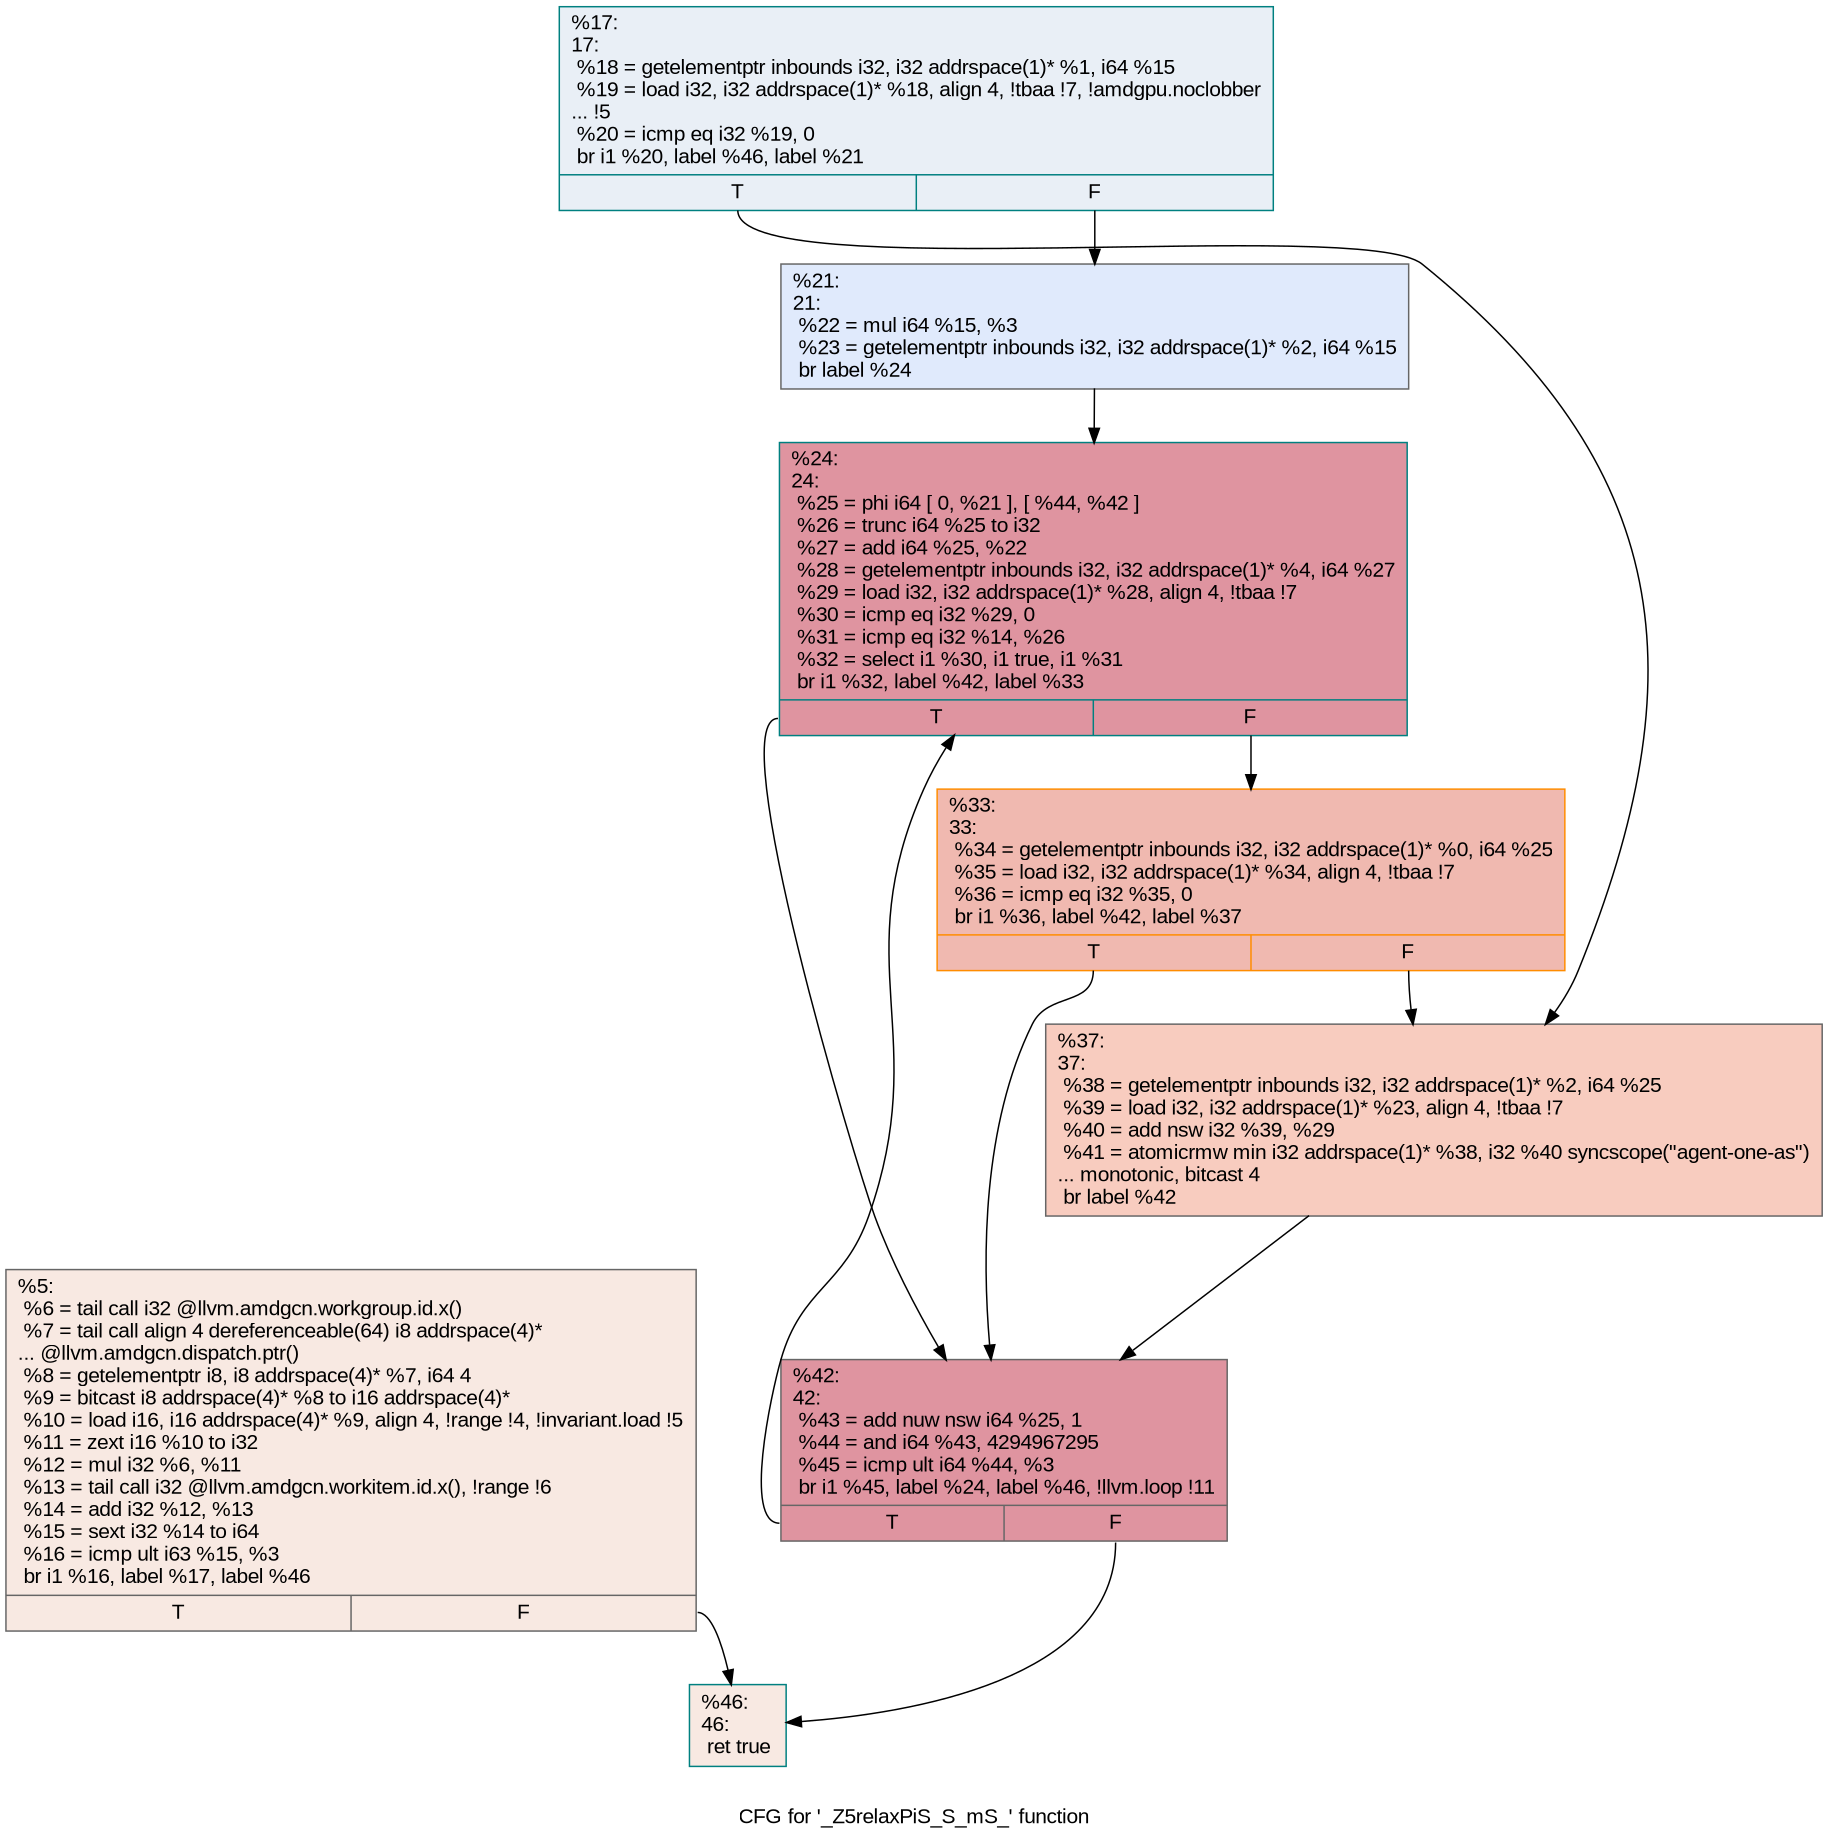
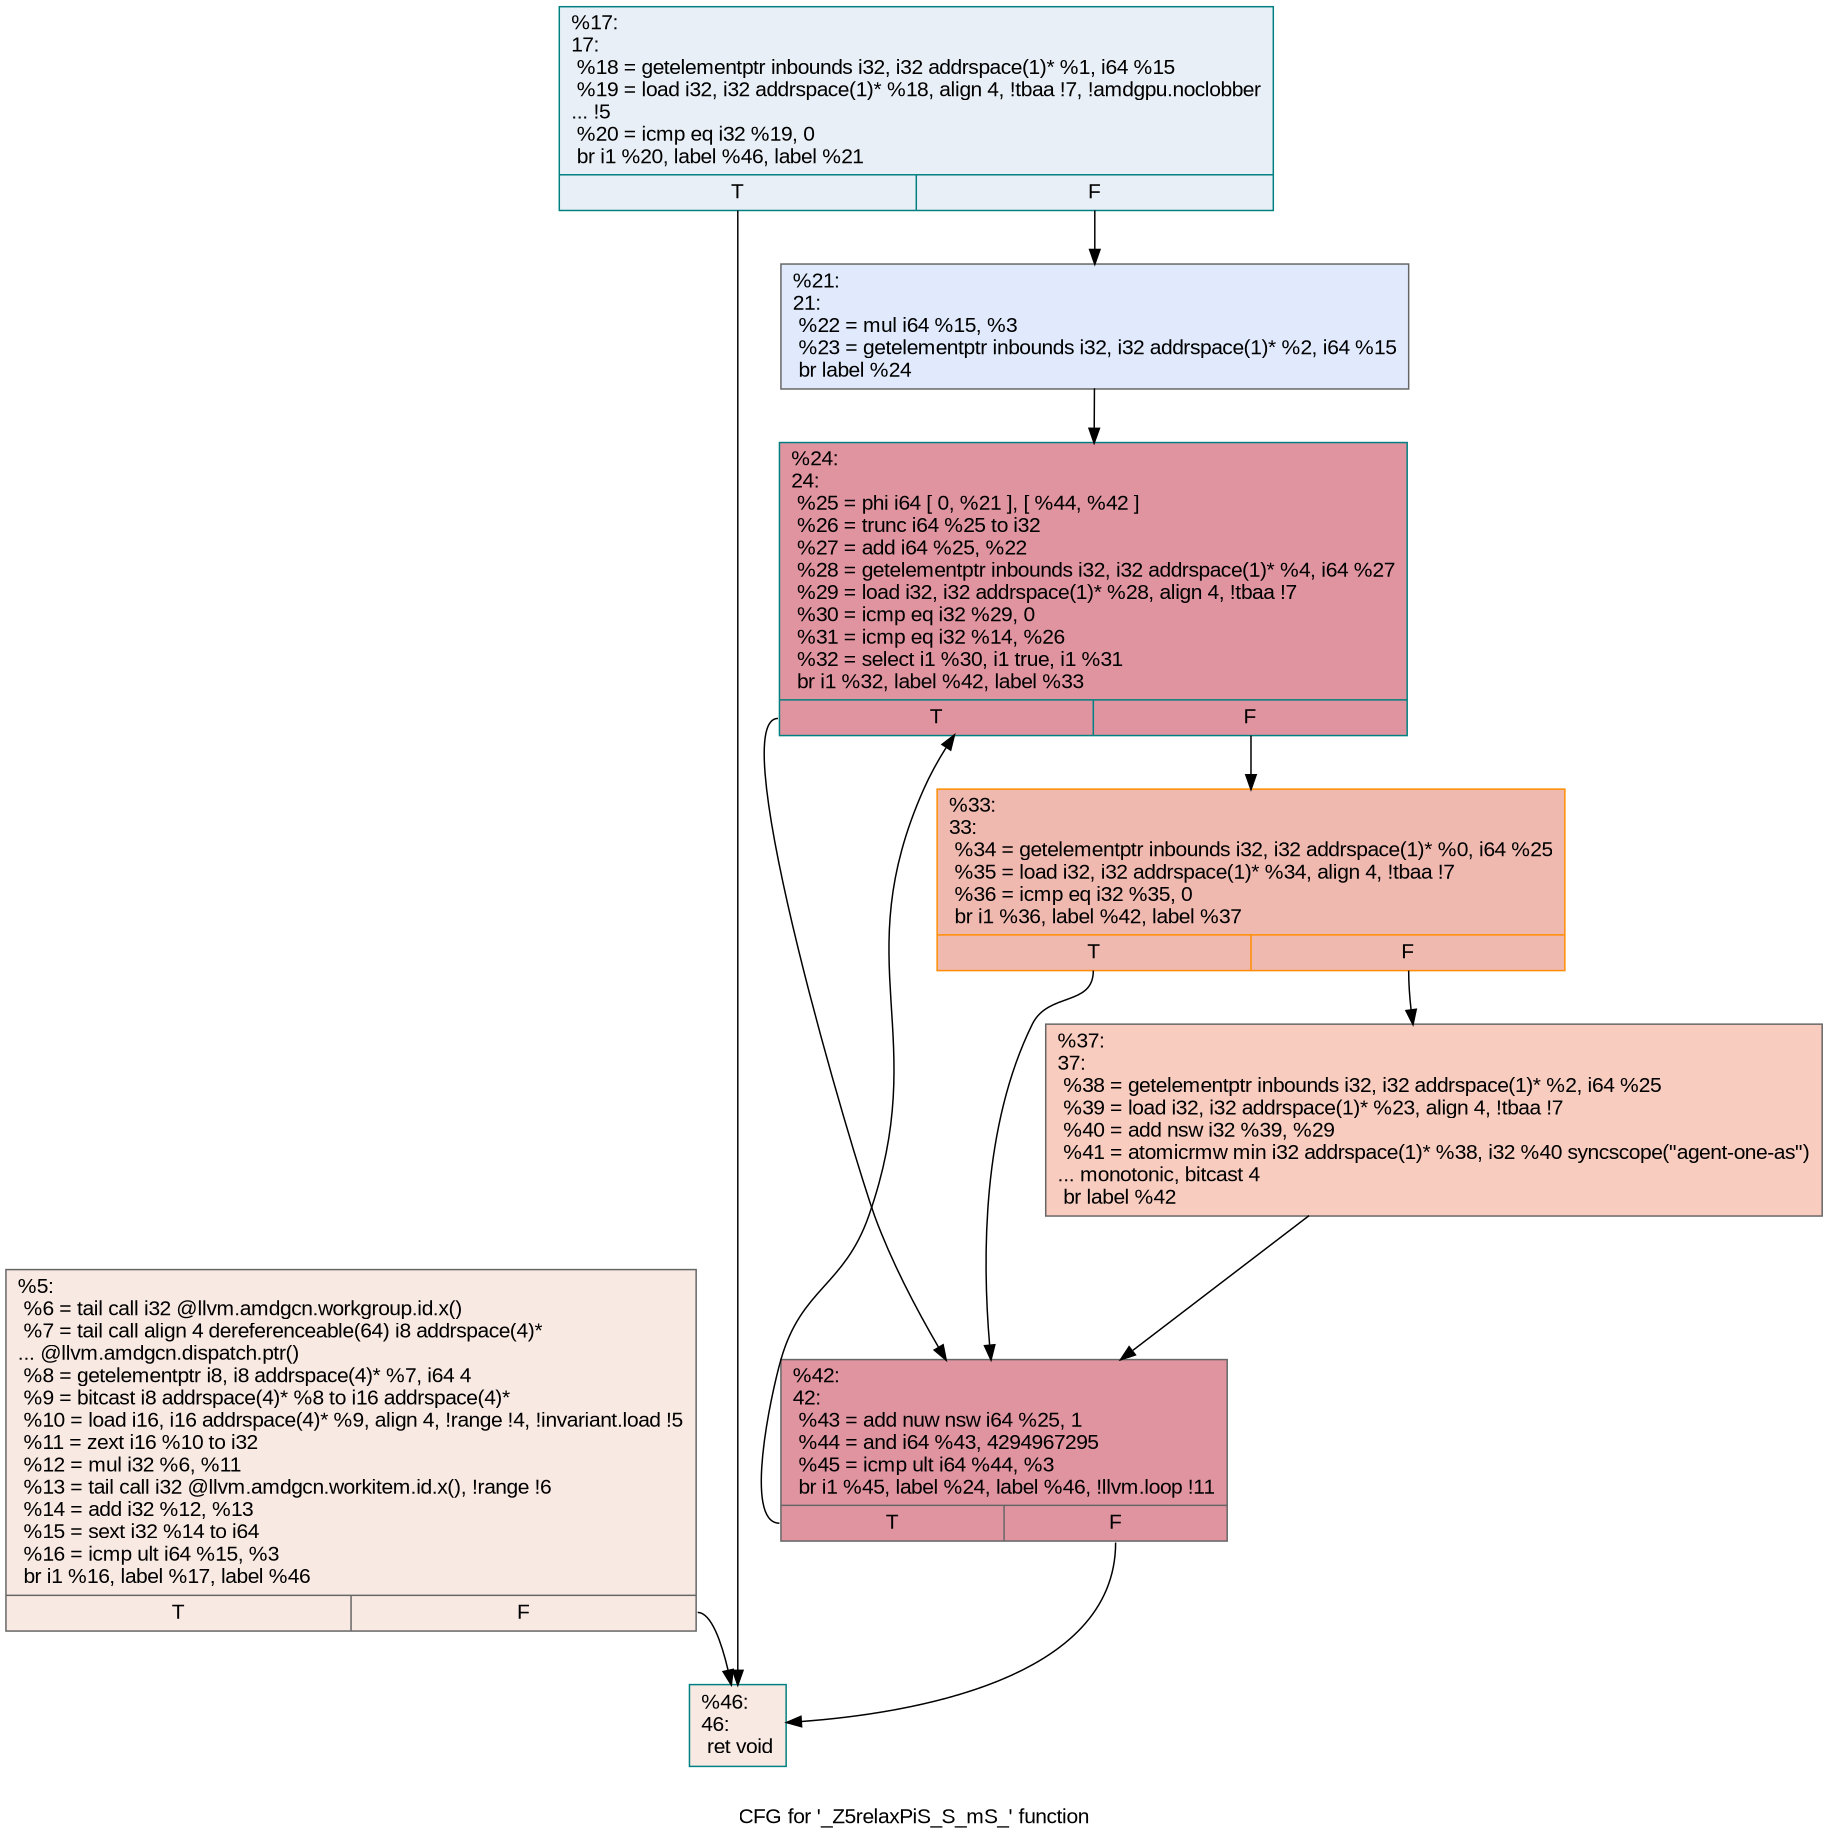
edge "%17:" -> "%37:": now "%17:" -> "%46:"
node "%5:": text "%16 = icmp ult i63 %15, %3" -> "%16 = icmp ult i64 %15, %3"
node "%46:": text "ret true" -> "ret void"
